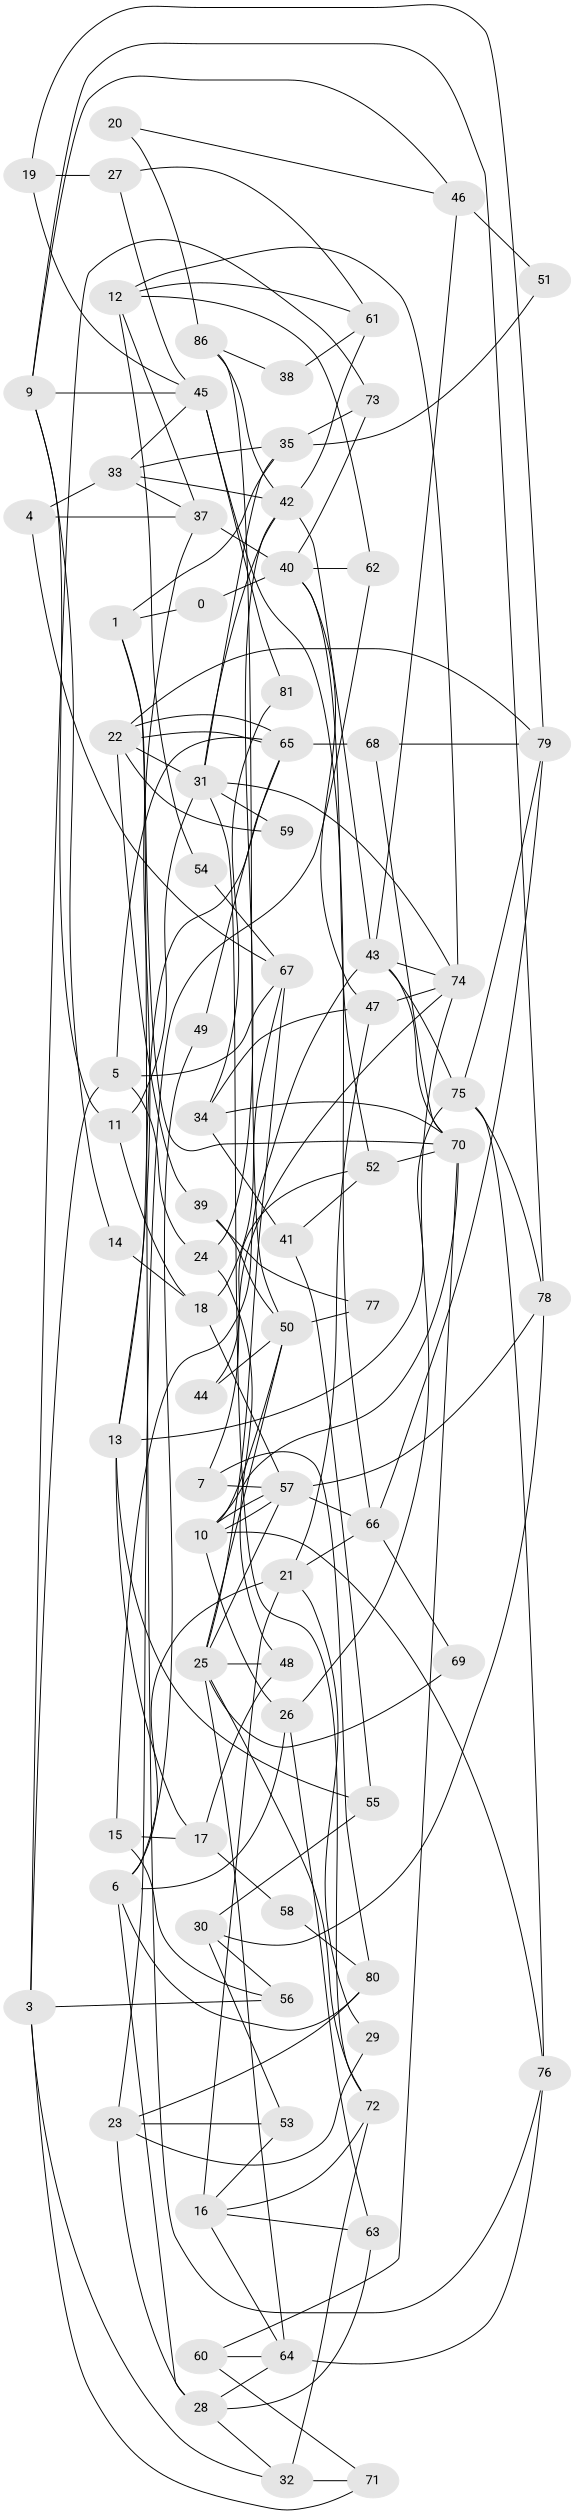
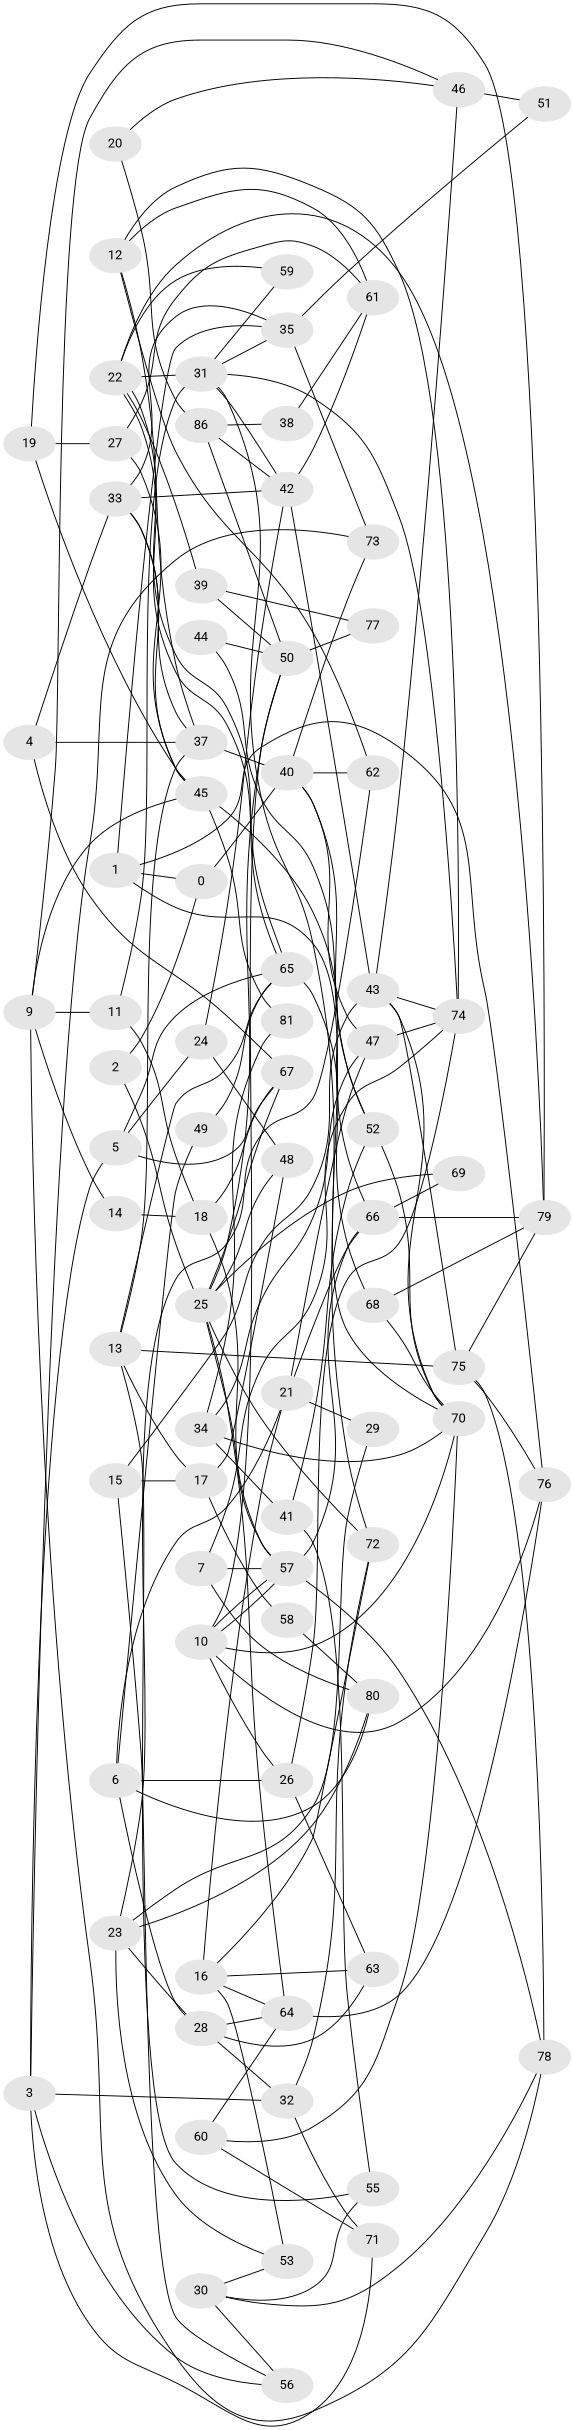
node "54": removed
node "2": added
